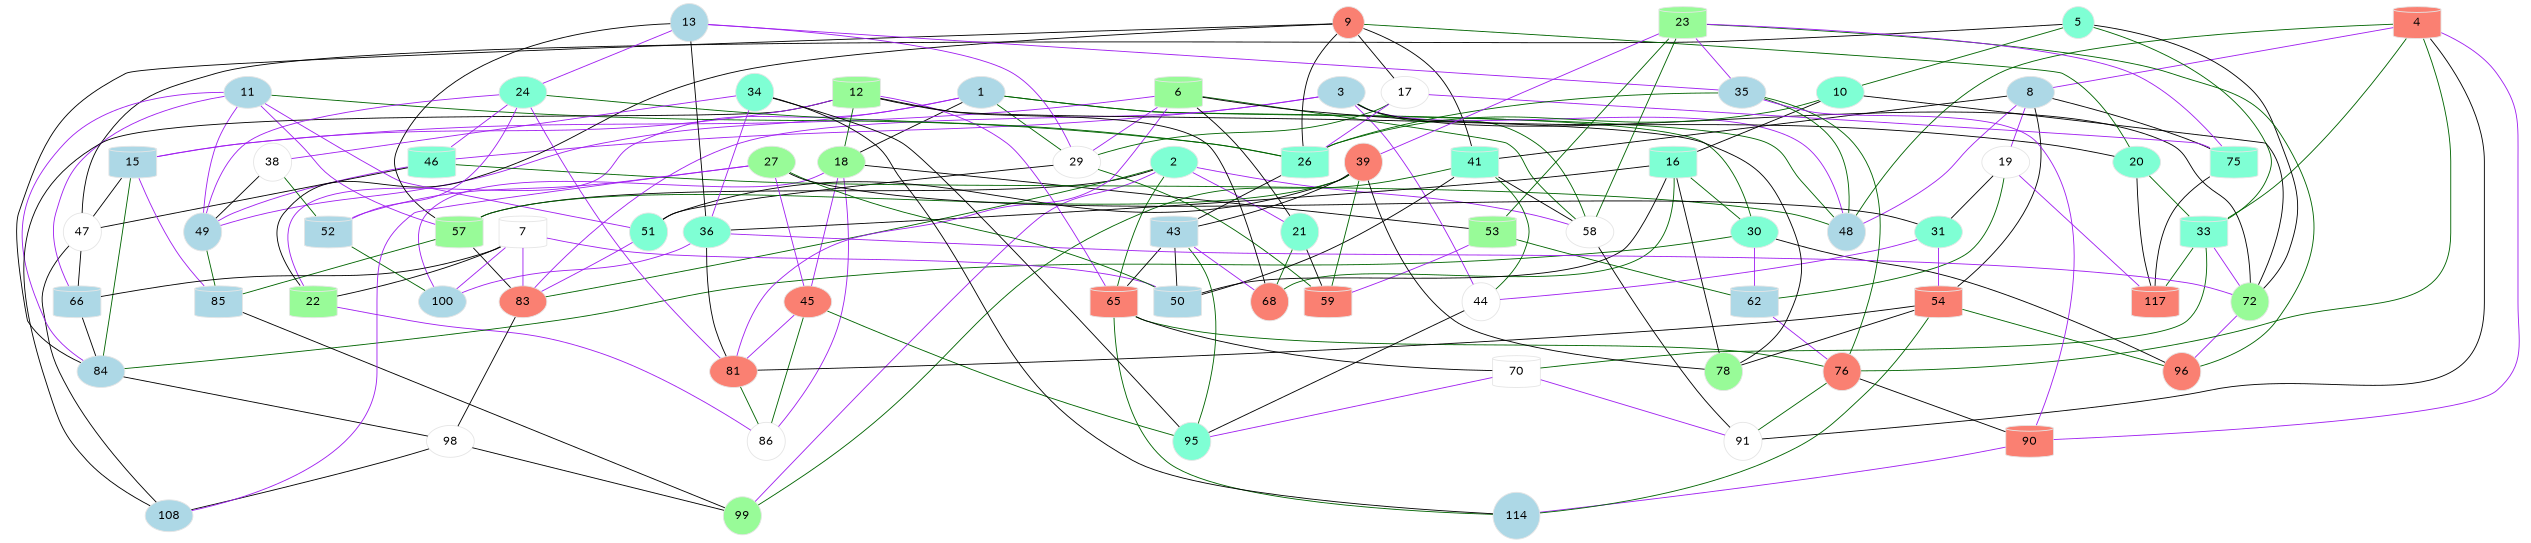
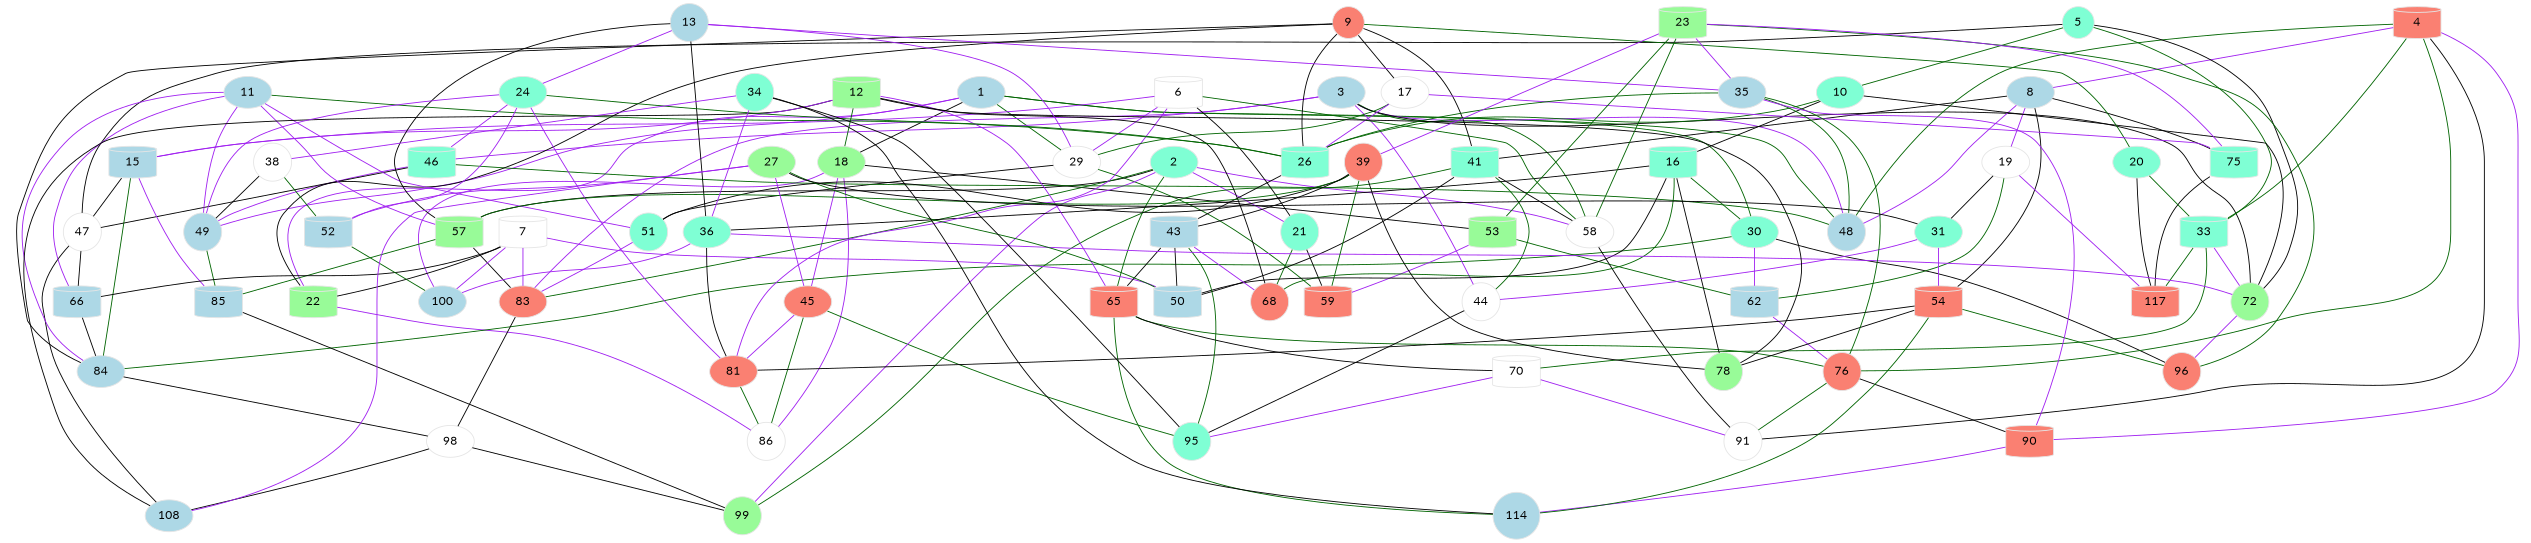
node "6": fillcolor palegreen -> white
edge "6" -- "20": removed
